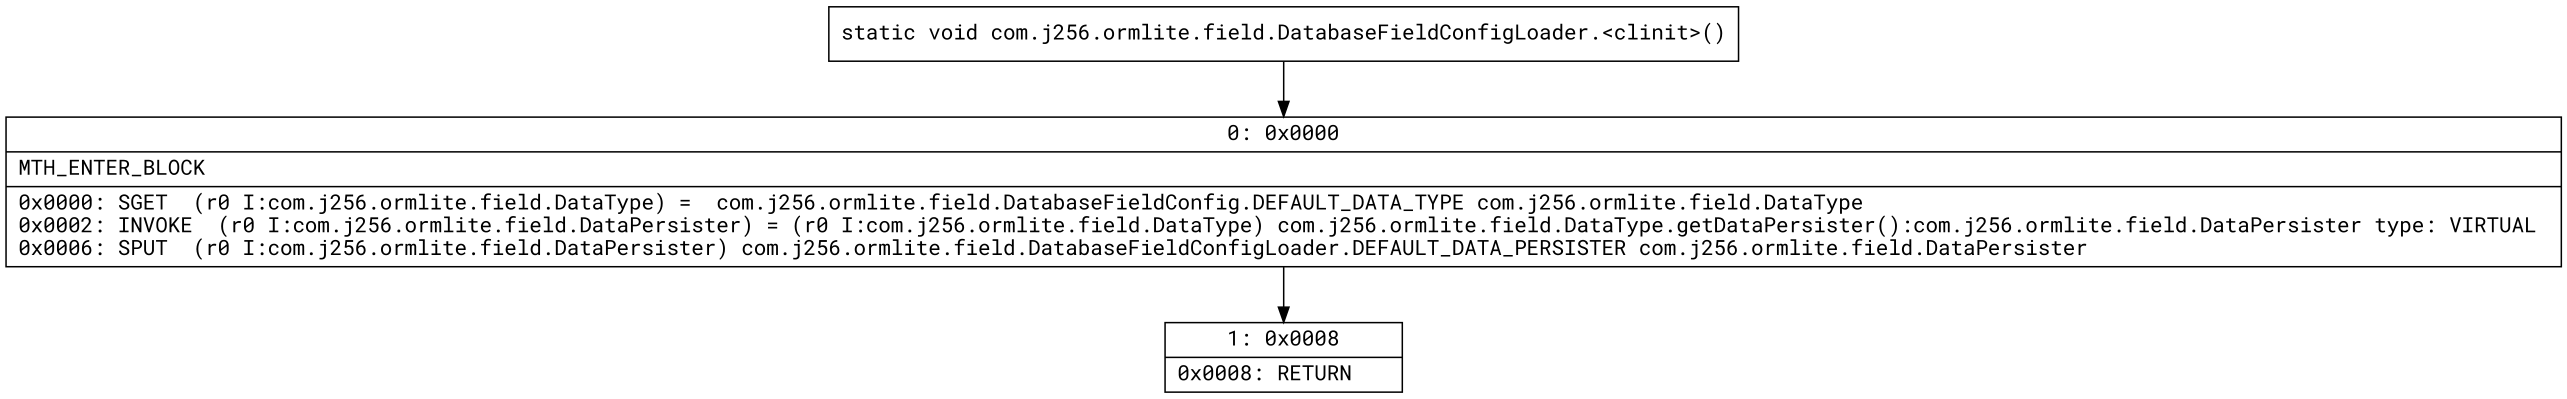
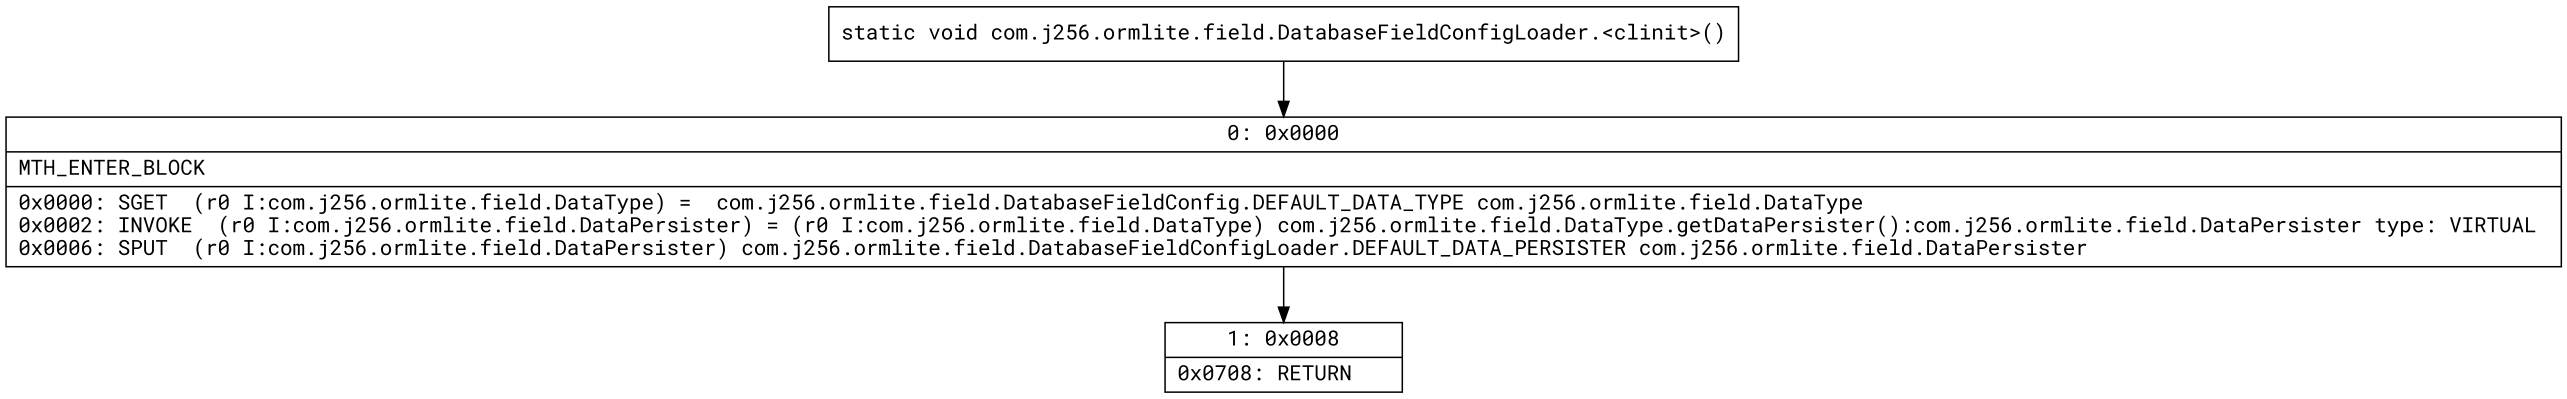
node "1: 0x0008": text "0x0008: RETURN" -> "0x0708: RETURN"
